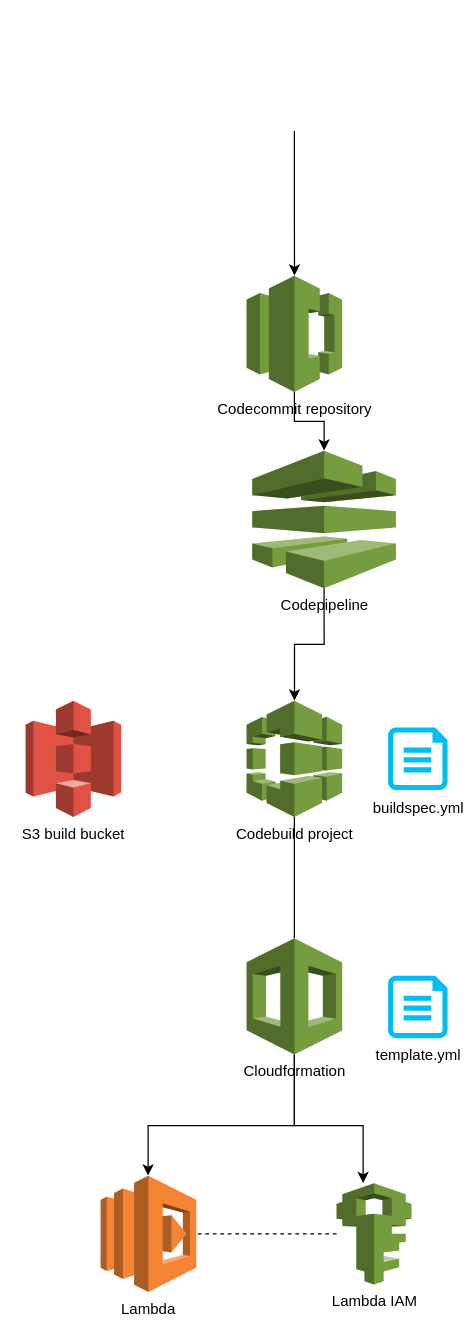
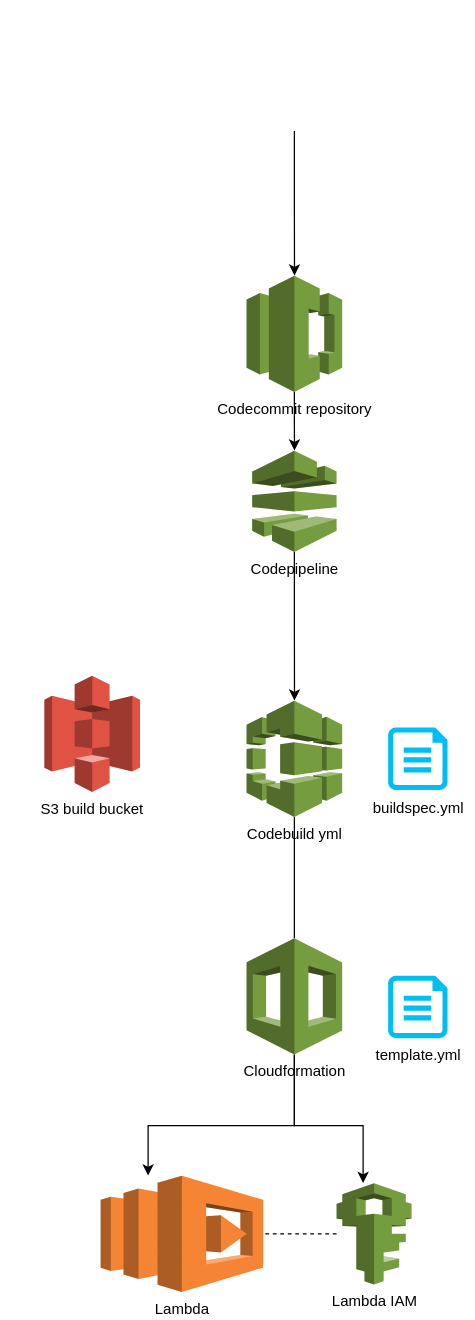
node "Codepipeline": size 144x138 -> 84x101
node "S3 build bucket": moved (73, 759) -> (92, 734)
node "Codebuild project": label "Codebuild project" -> "Codebuild yml"
node "Lambda": size 96x116 -> 163x116
